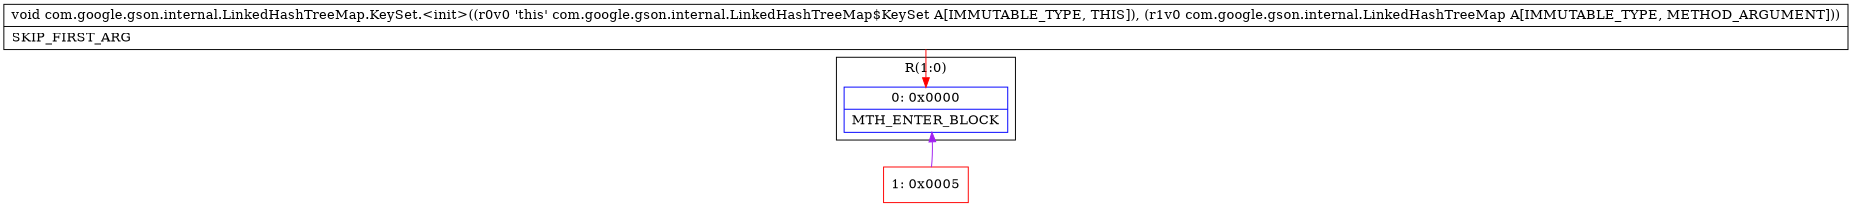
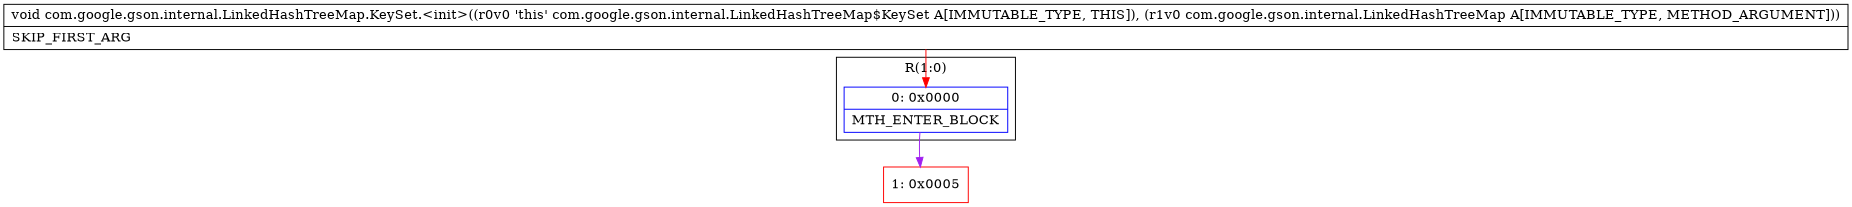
edge "1: 0x0005" -> "0: 0x0000": reversed
